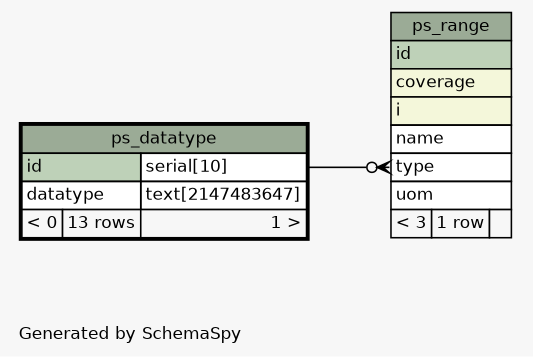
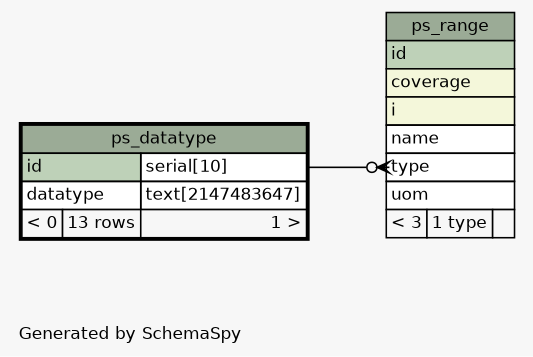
node "ps_range": text "1 row" -> "1 type"
